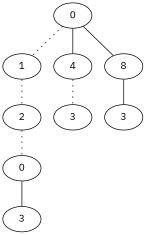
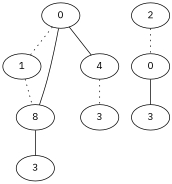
edge "1" -- "2": now "1" -- "8"
